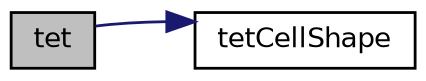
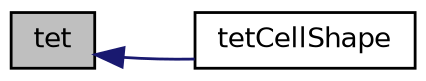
edge "tet" -> "tetCellShape": reversed
